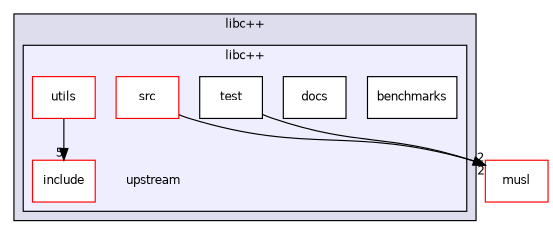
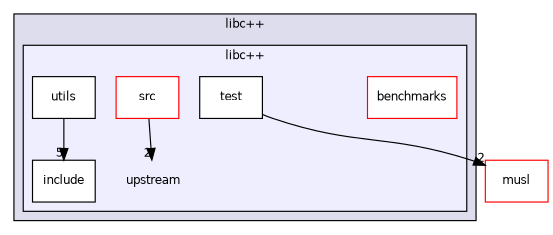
node "utils": color red -> black
node "docs": removed
node "benchmarks": color black -> red
edge "src" -> "musl": now "src" -> "upstream"
node "include": color red -> black
